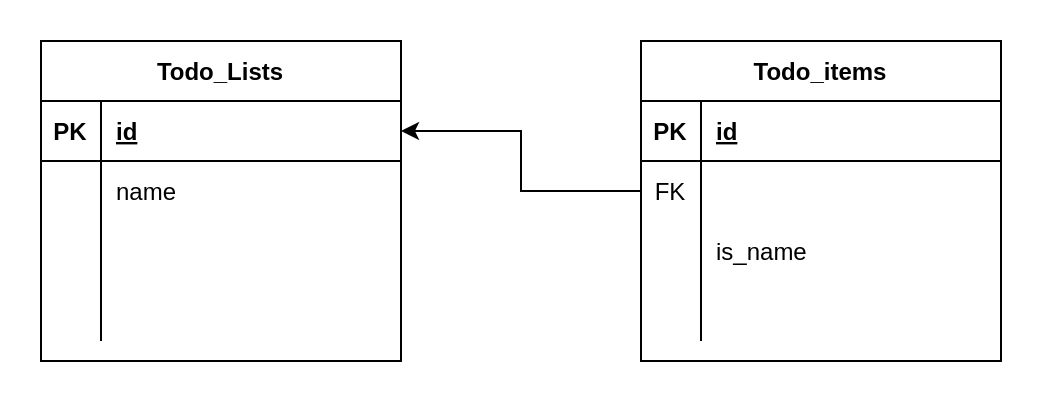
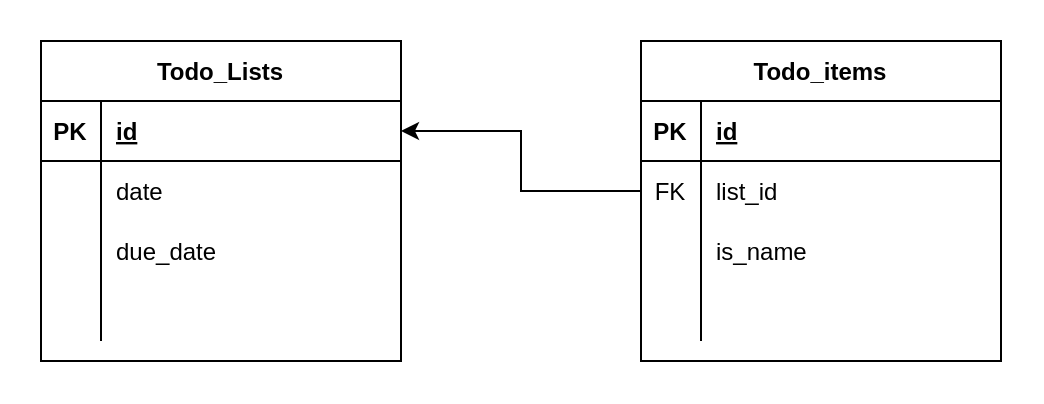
node "list_id": added
node "name": label "name" -> "date"
node "due_date": added
